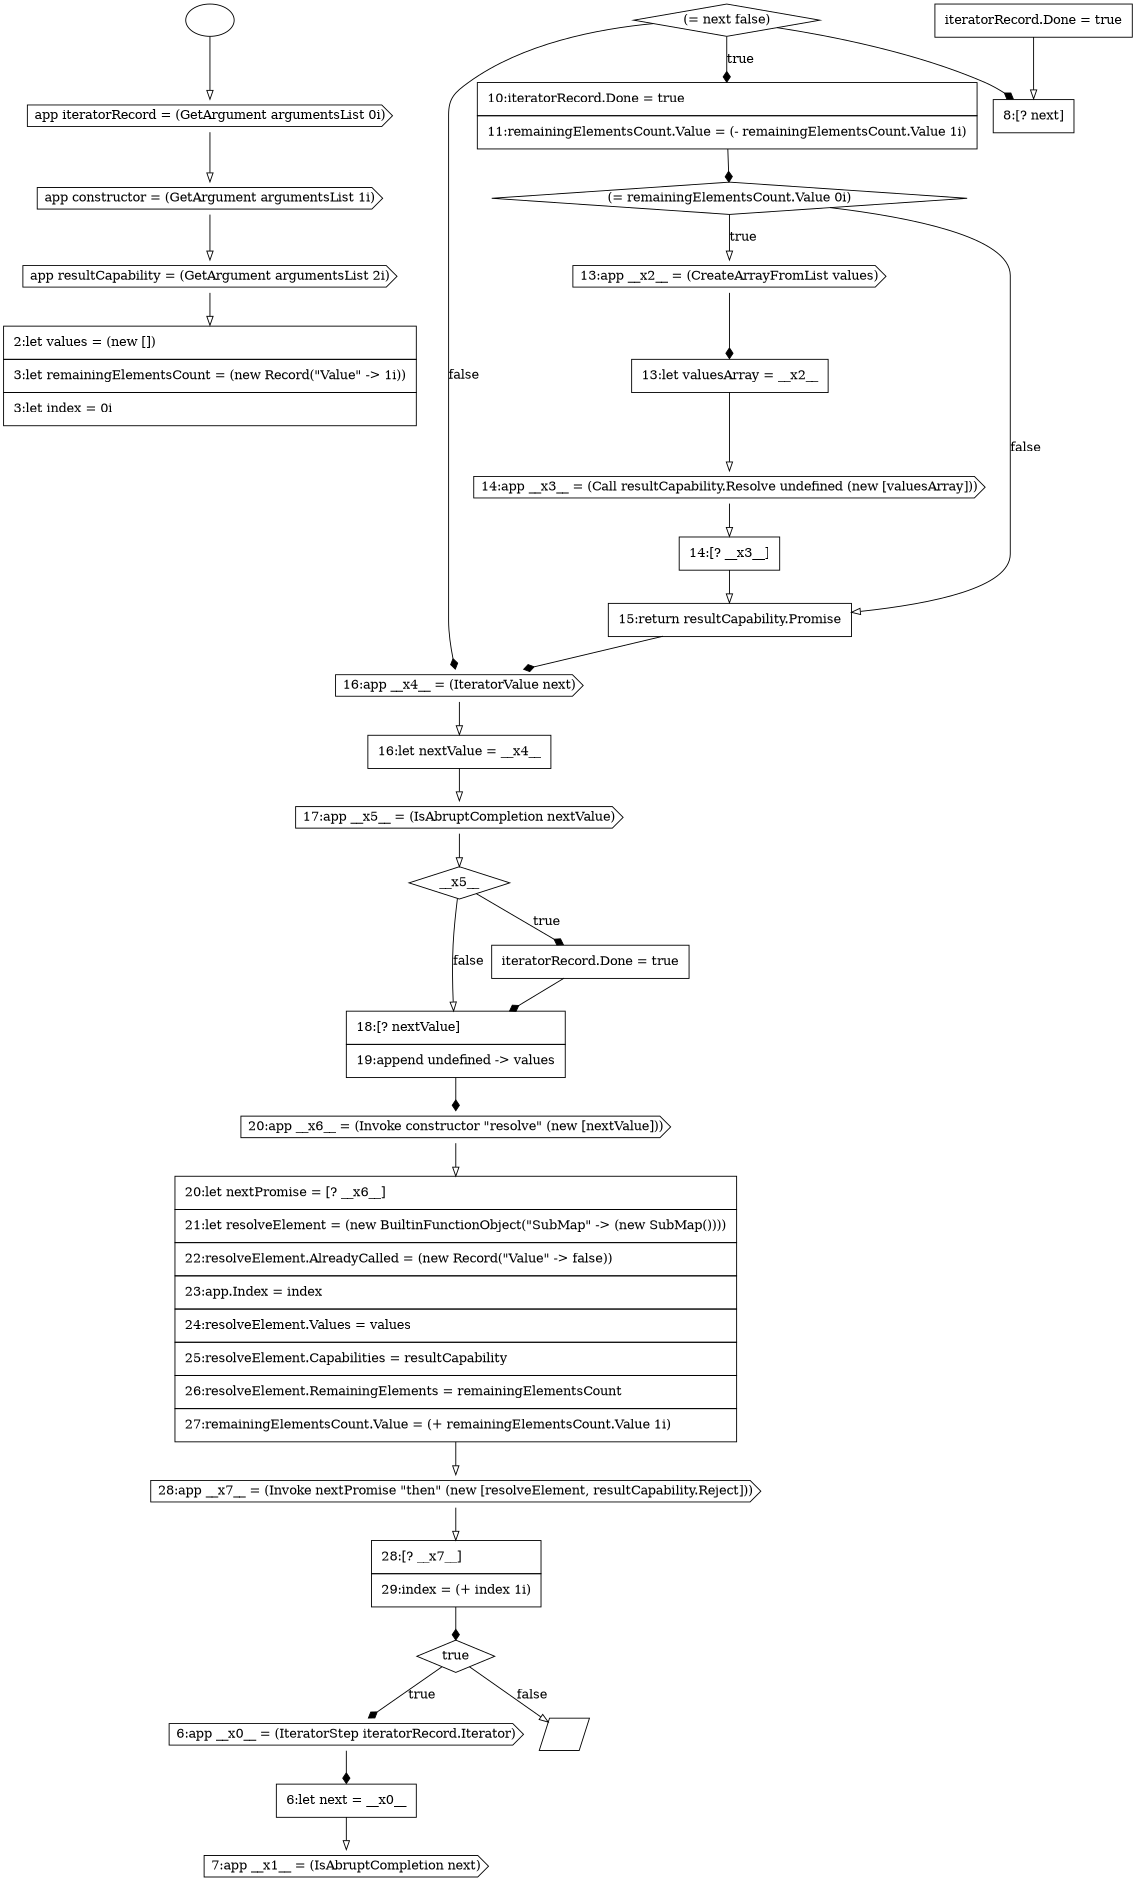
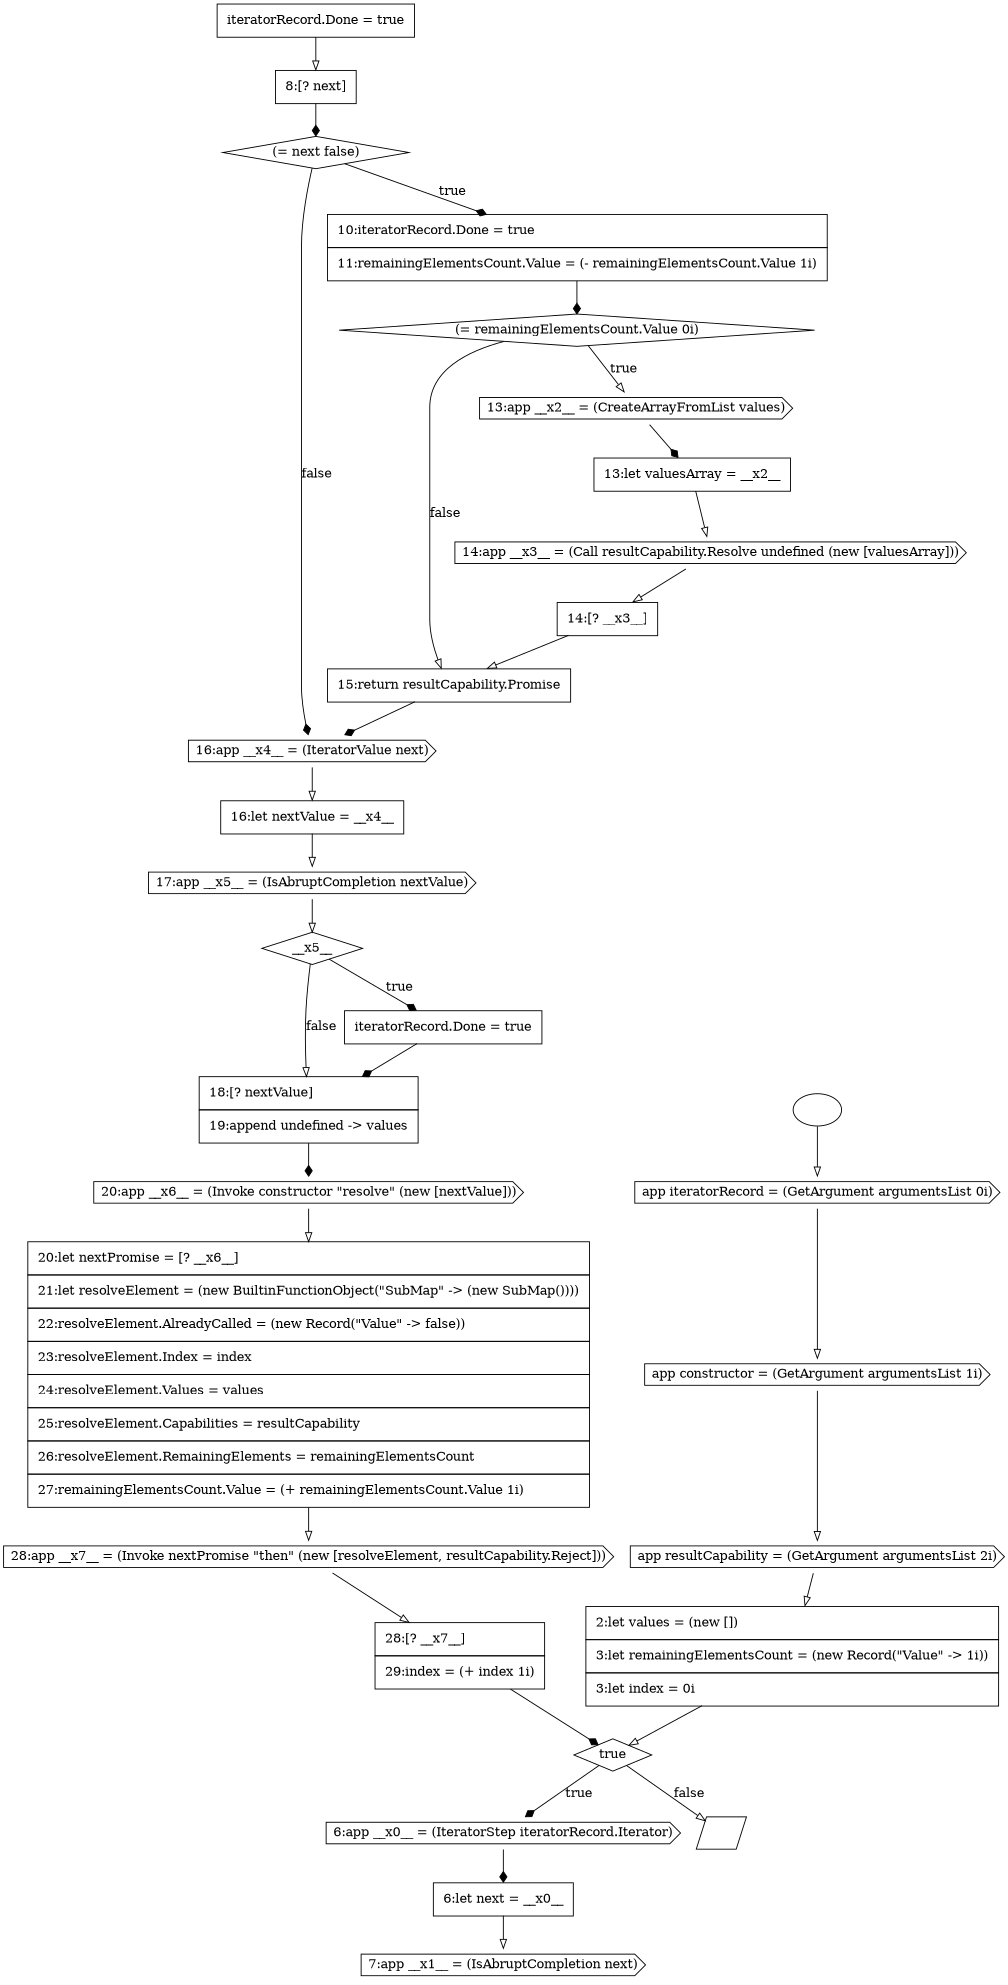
edge "(= next false)" -> "8:[? next]": reversed
node "20:let nextPromise = [? __x6__]": text "23:app.Index = index" -> "23:resolveElement.Index = index"
edge "2:let values = (new [])" -> "true": added
